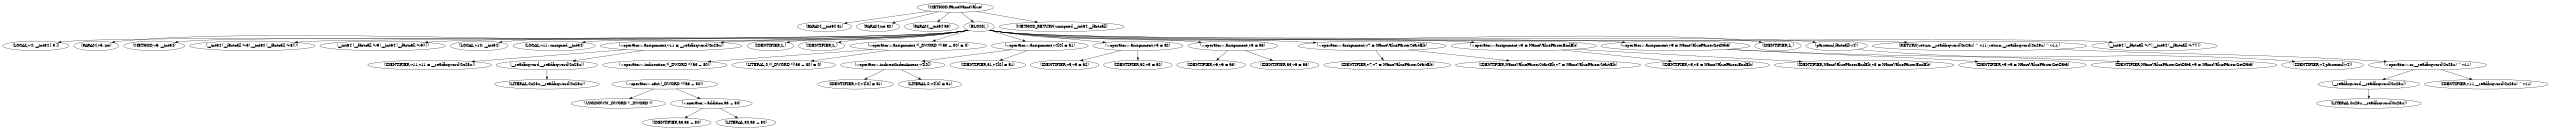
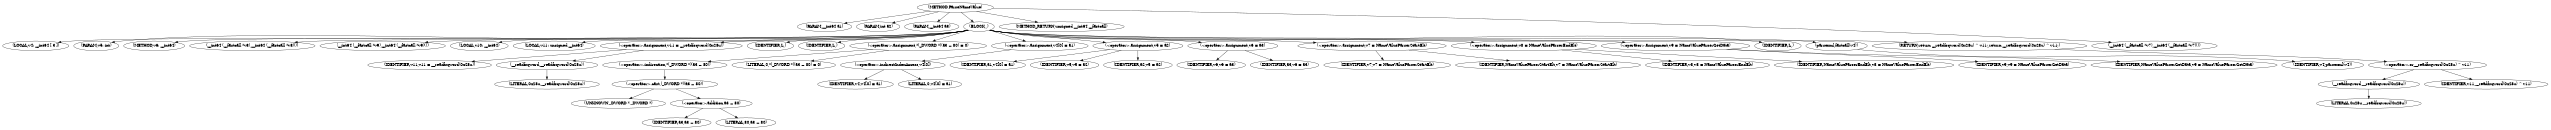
edge "(BLOCK,,)" -> "(__int64 (__fastcall *v7),__int64 (__fastcall *v7)())": now "(METHOD,ParseNameValue)" -> "(__int64 (__fastcall *v7),__int64 (__fastcall *v7)())"
edge "(<operator>.assignment,v4[0] = a1)" -> "(IDENTIFIER,a1,v4[0] = a1)": now "(<operator>.assignment,v5 = a2)" -> "(IDENTIFIER,a1,v4[0] = a1)"
edge "(<operator>.indirection,*(_DWORD *)(a3 + 80))" -> "(<operator>.cast,(_DWORD *)(a3 + 80))": added
